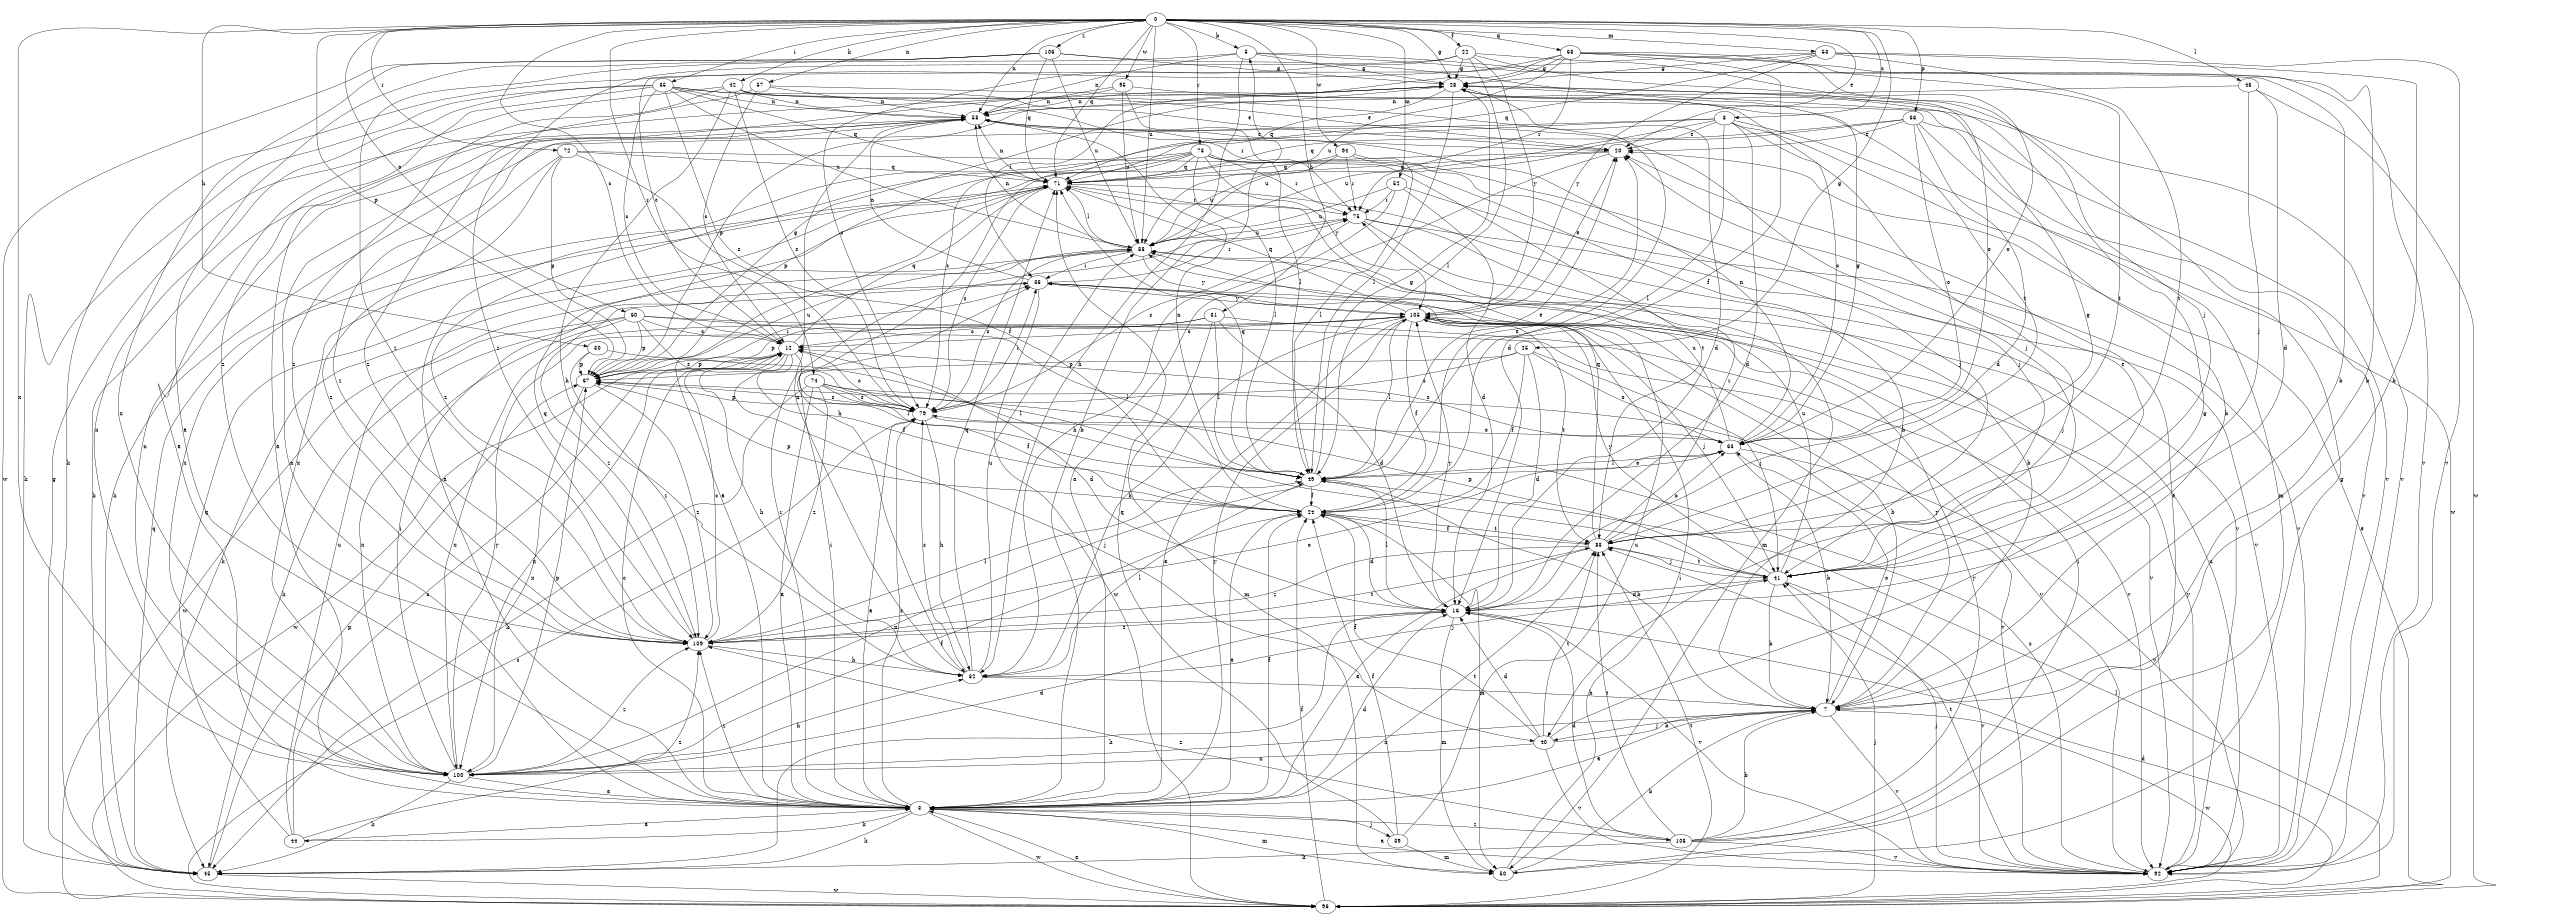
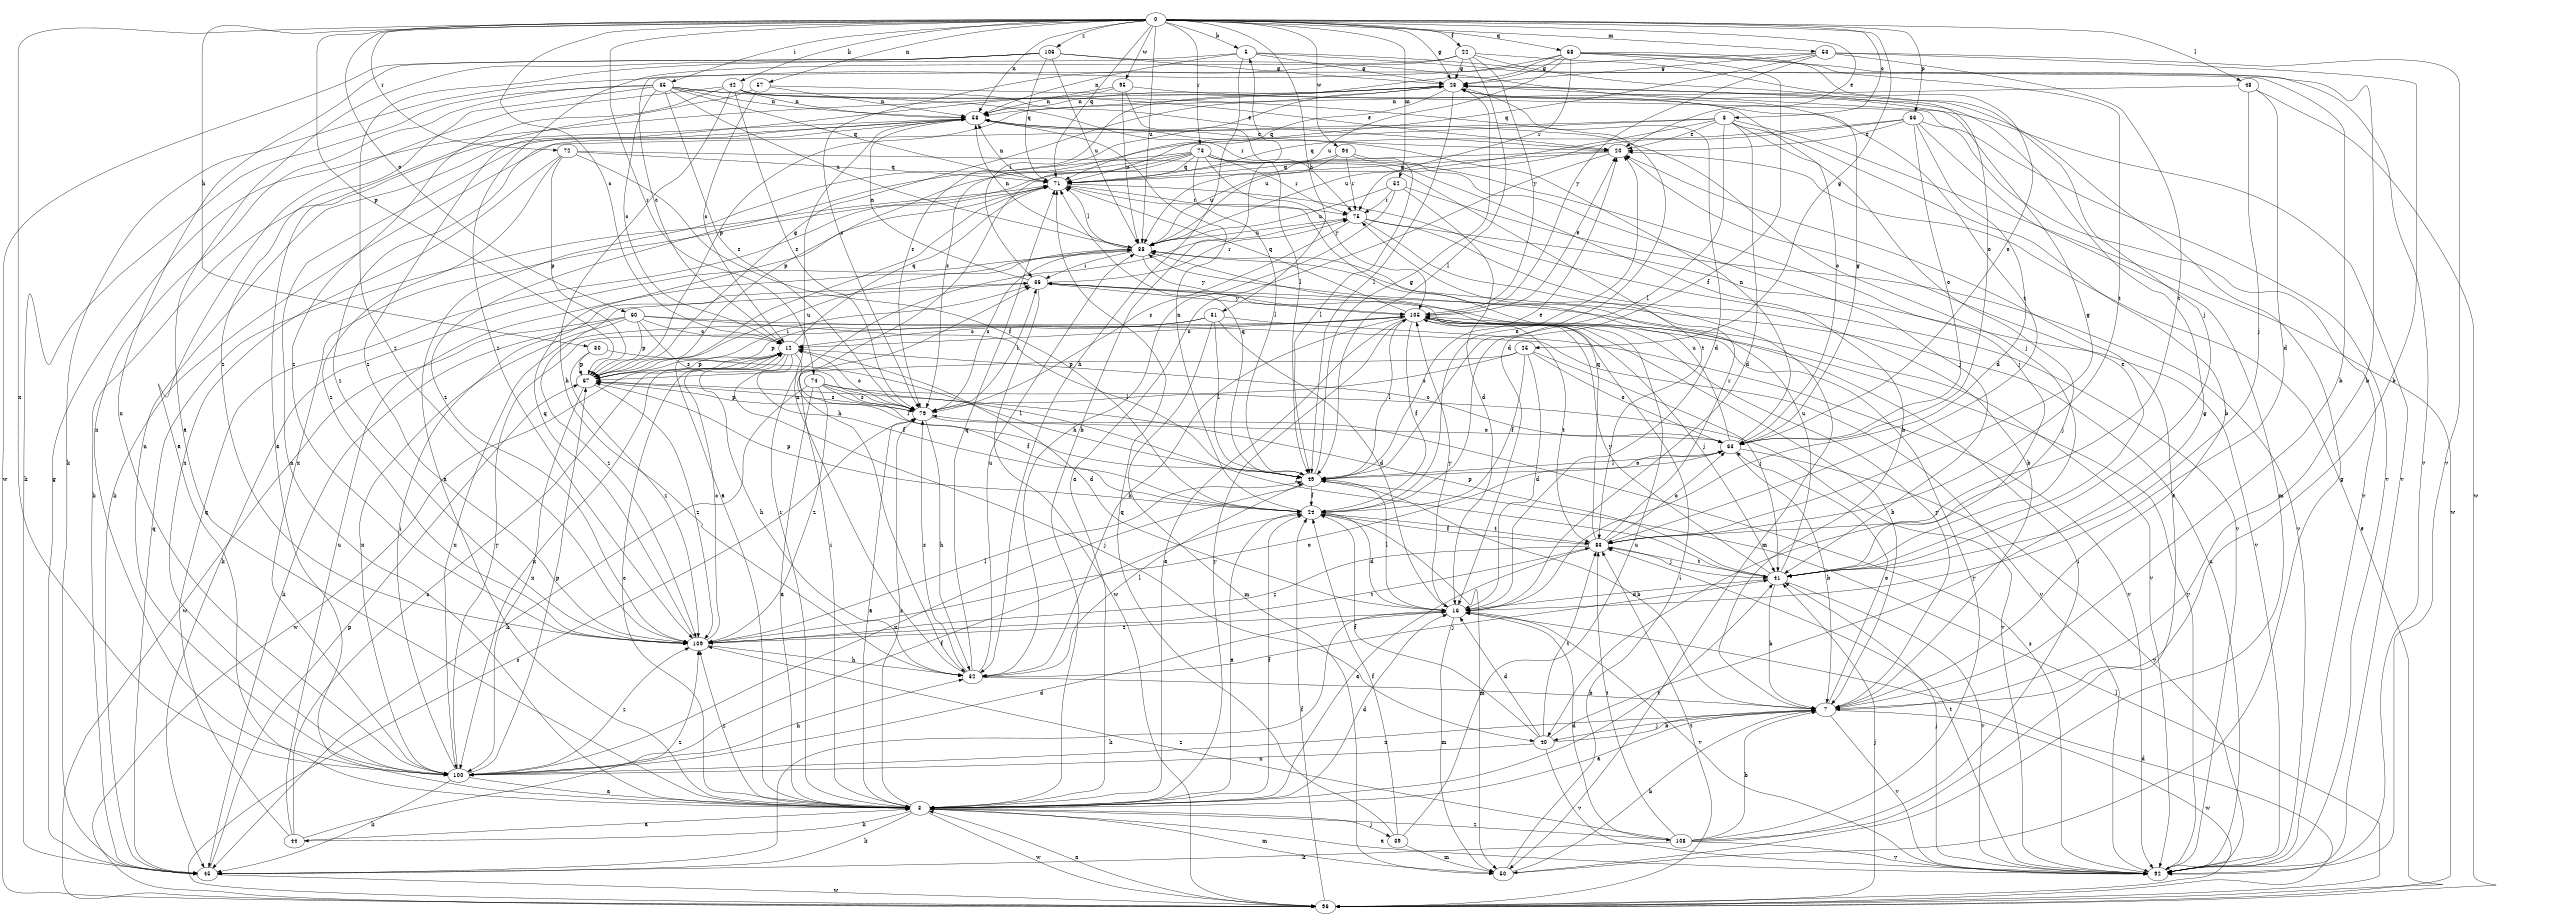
edge "71" -> "79": now "28" -> "79"
edge "3" -> "83": now "3" -> "41"
